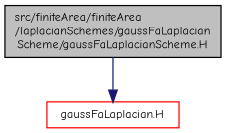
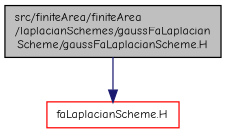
node "gaussFaLaplacian.H": label "gaussFaLaplacian.H" -> "faLaplacianScheme.H"
